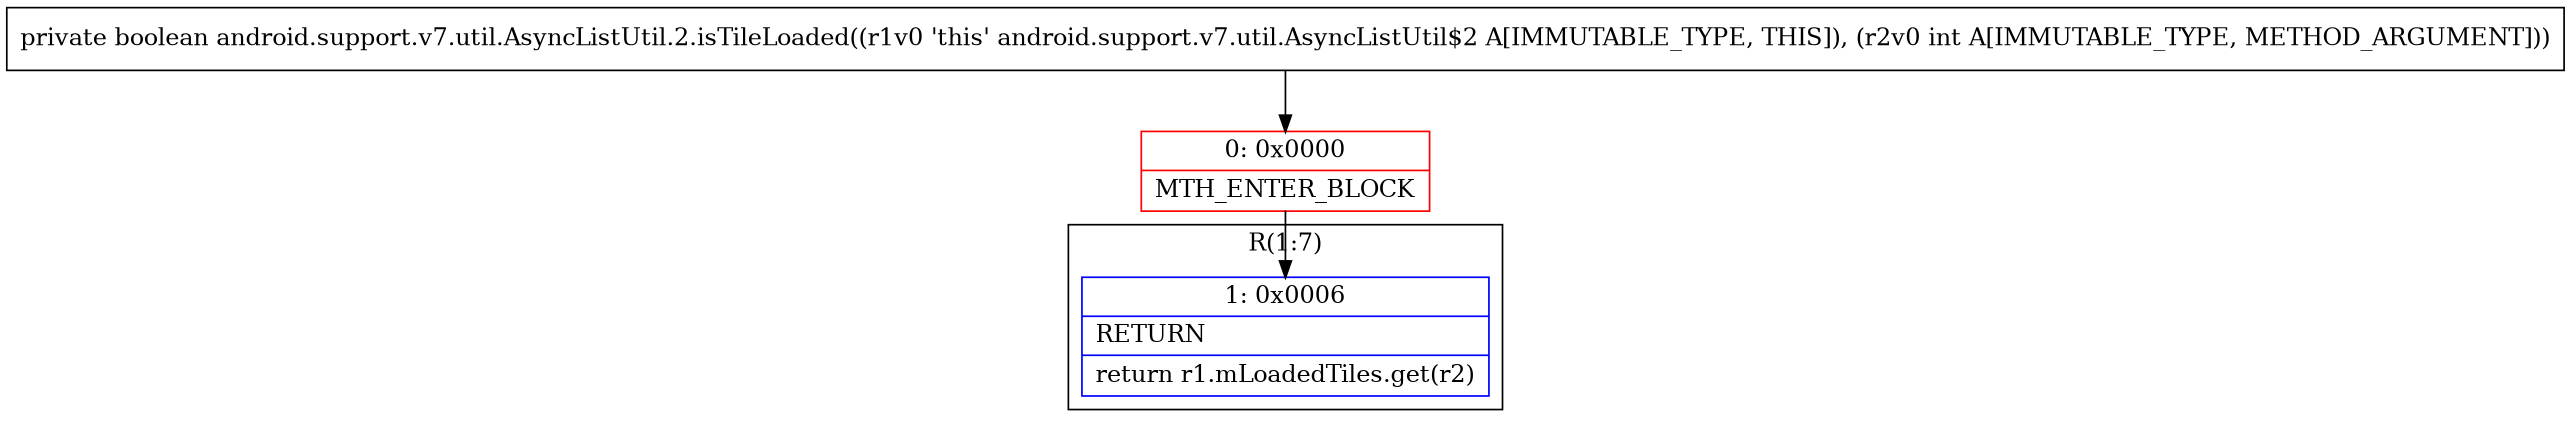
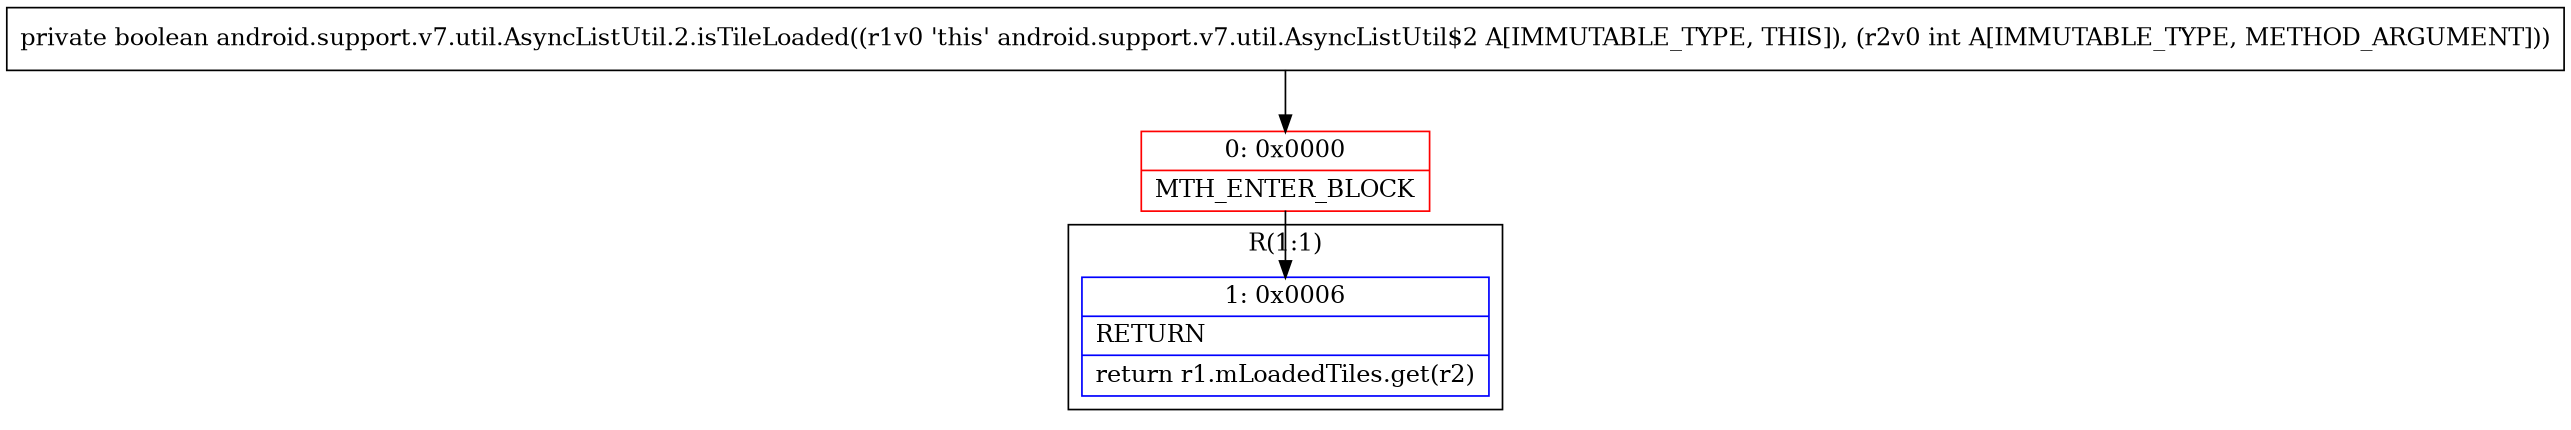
cluster "R(1:7)": label "R(1:7)" -> "R(1:1)"
